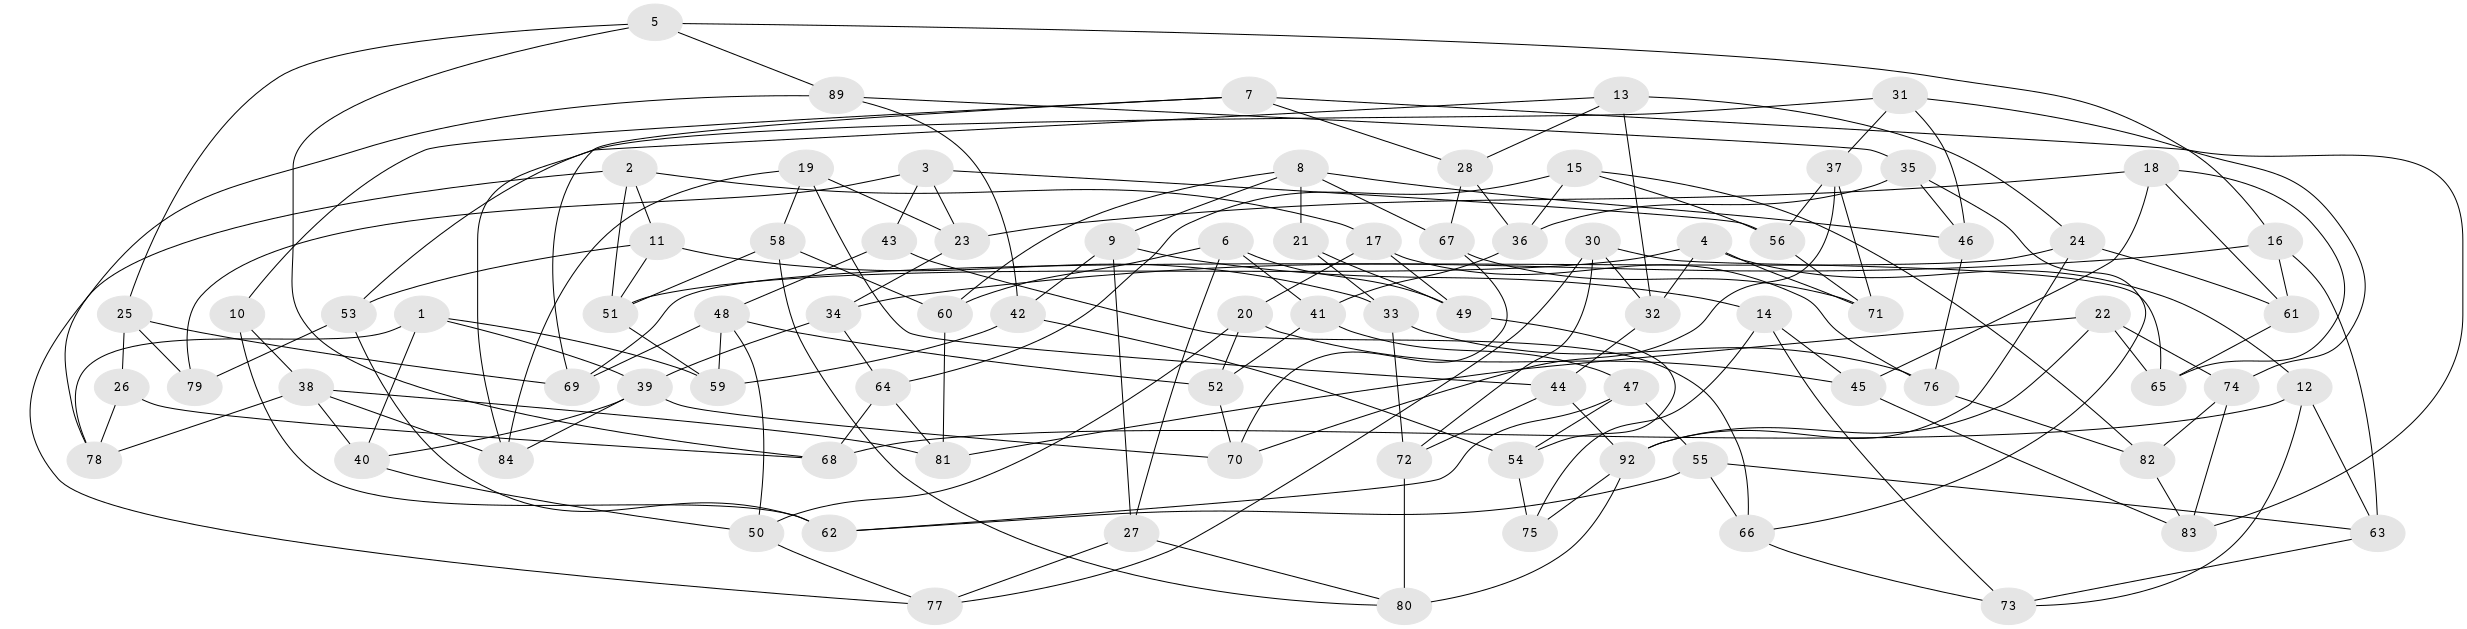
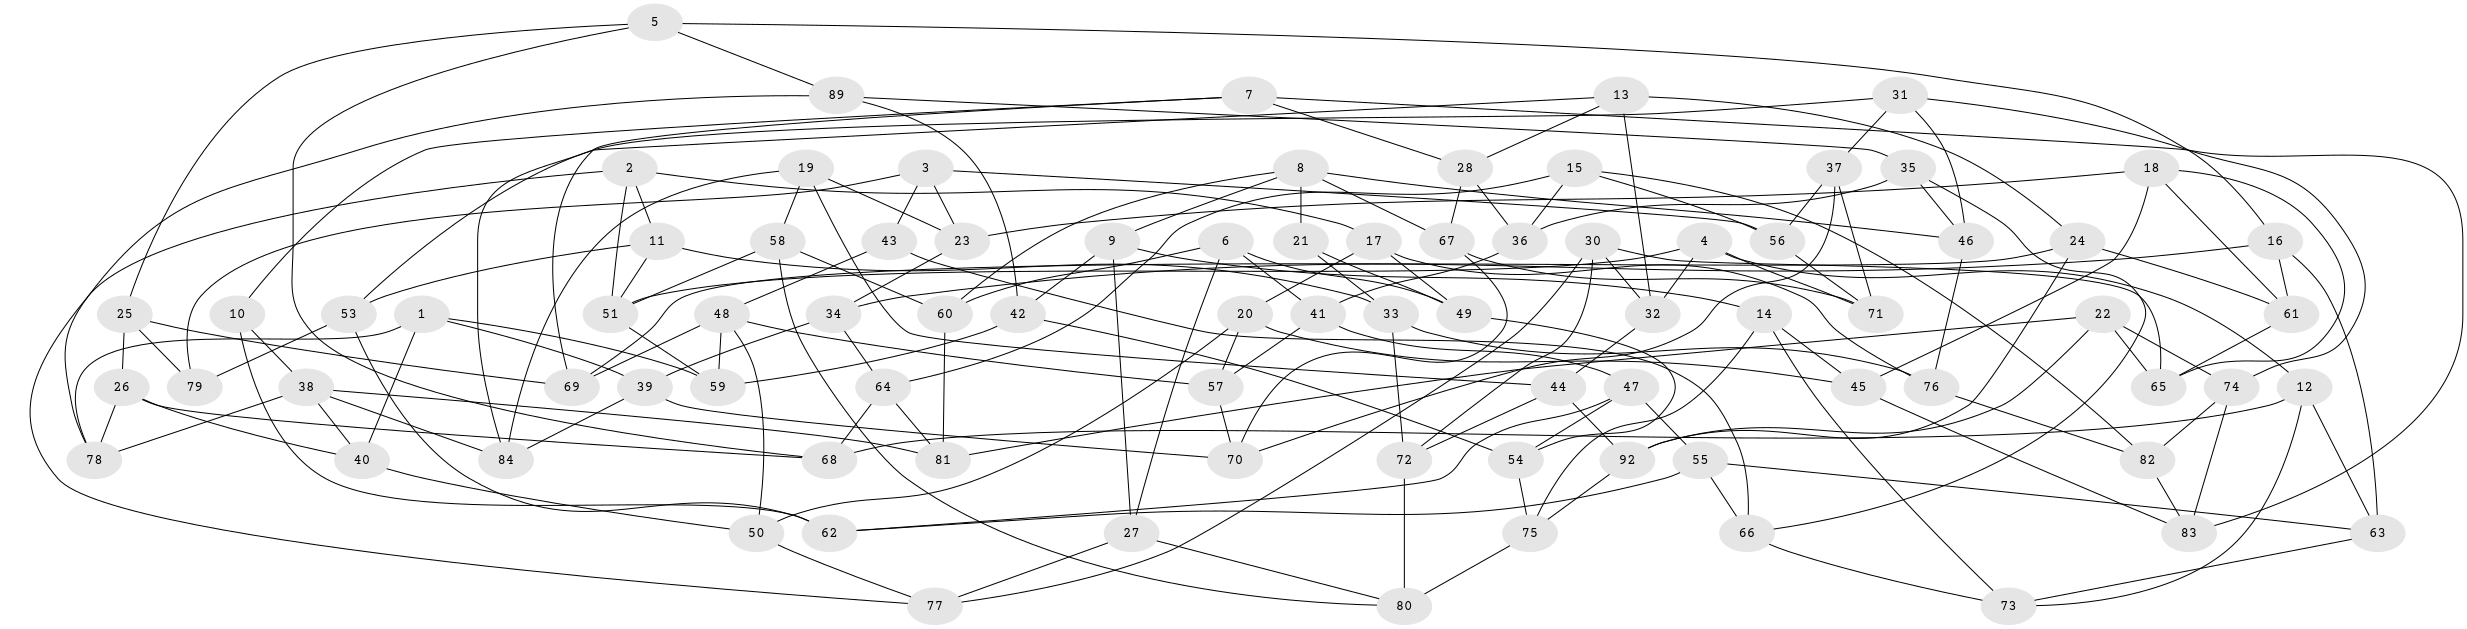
node "52": label "52" -> "57"
edge "39" -- "40": now "26" -- "40"
edge "92" -- "80": now "75" -- "80"
